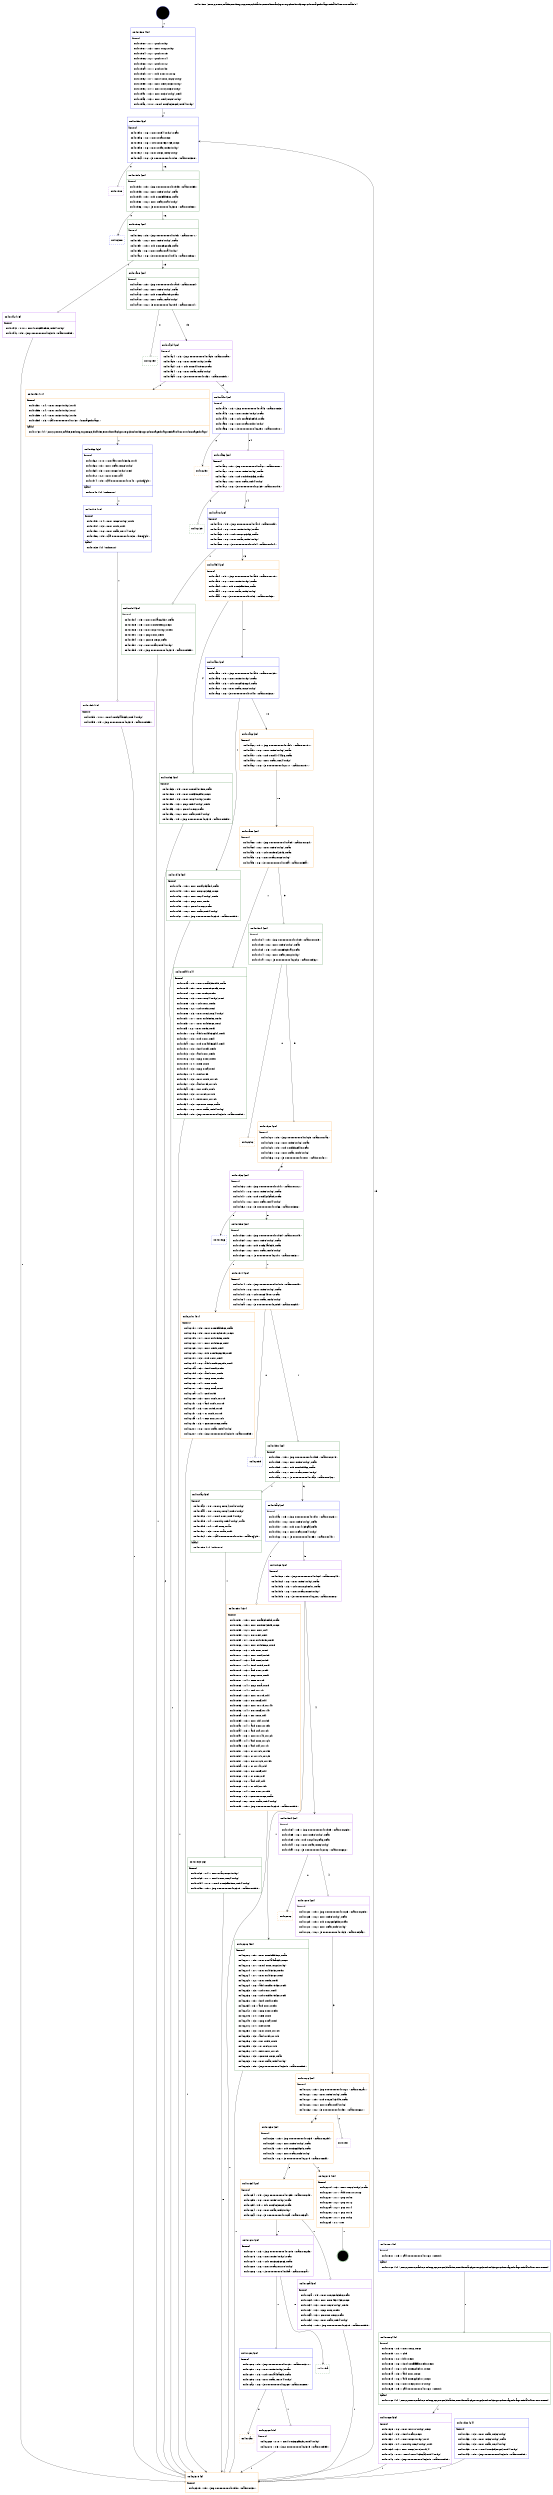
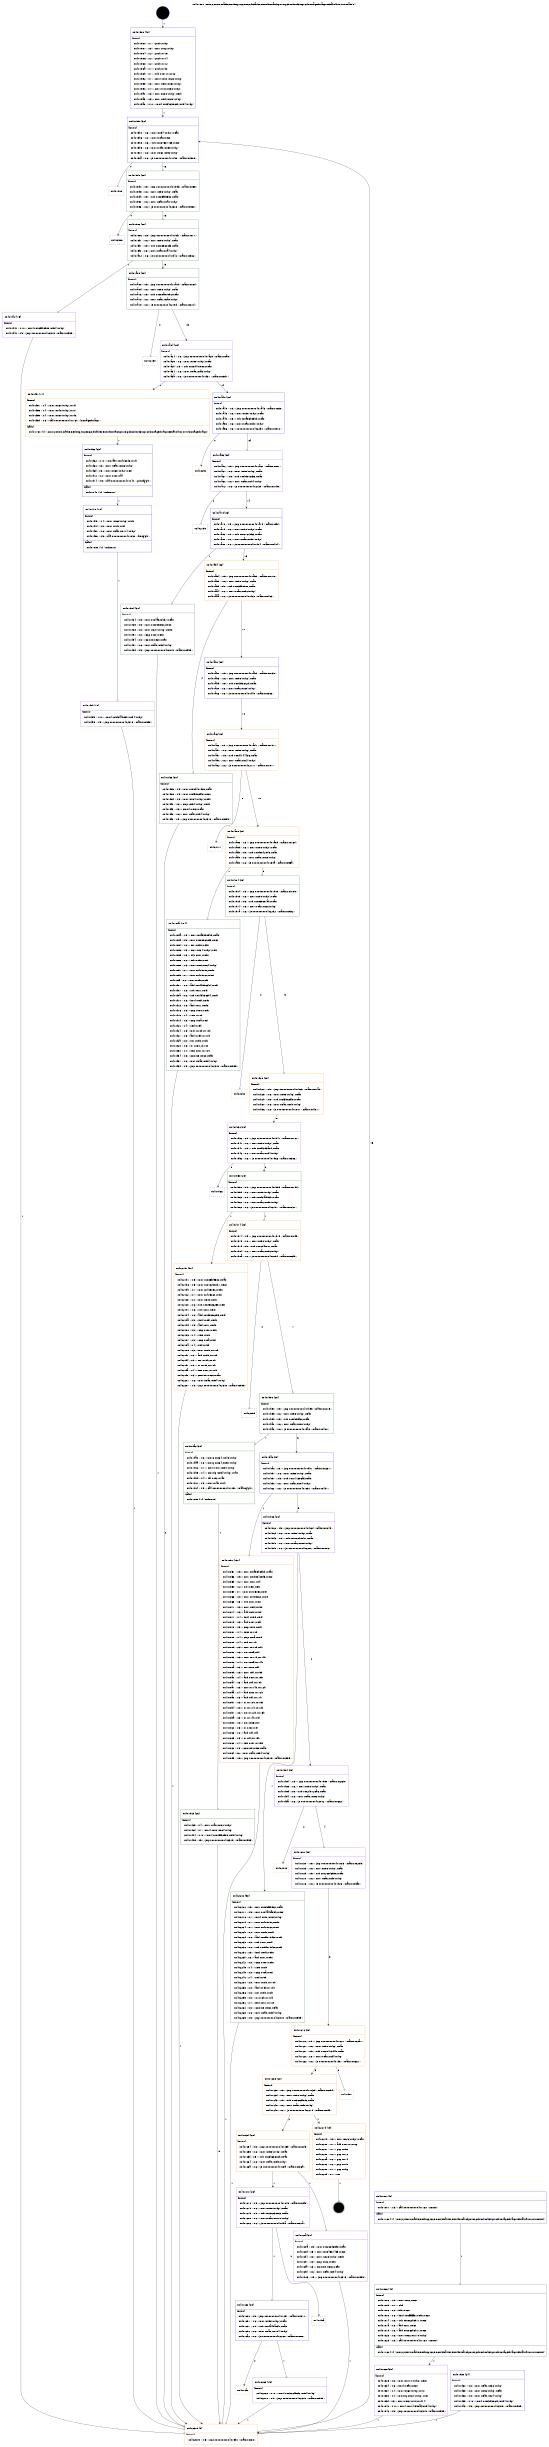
node "0x402117": added
node "0x401d48 [30]": removed
